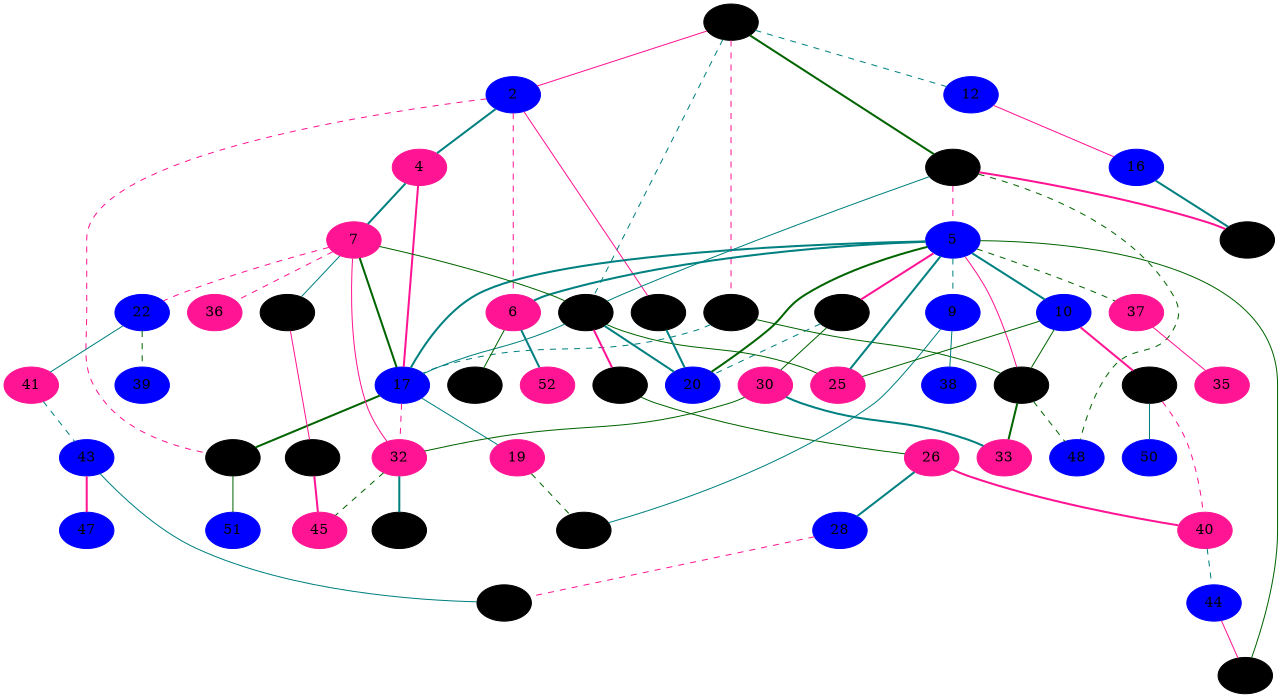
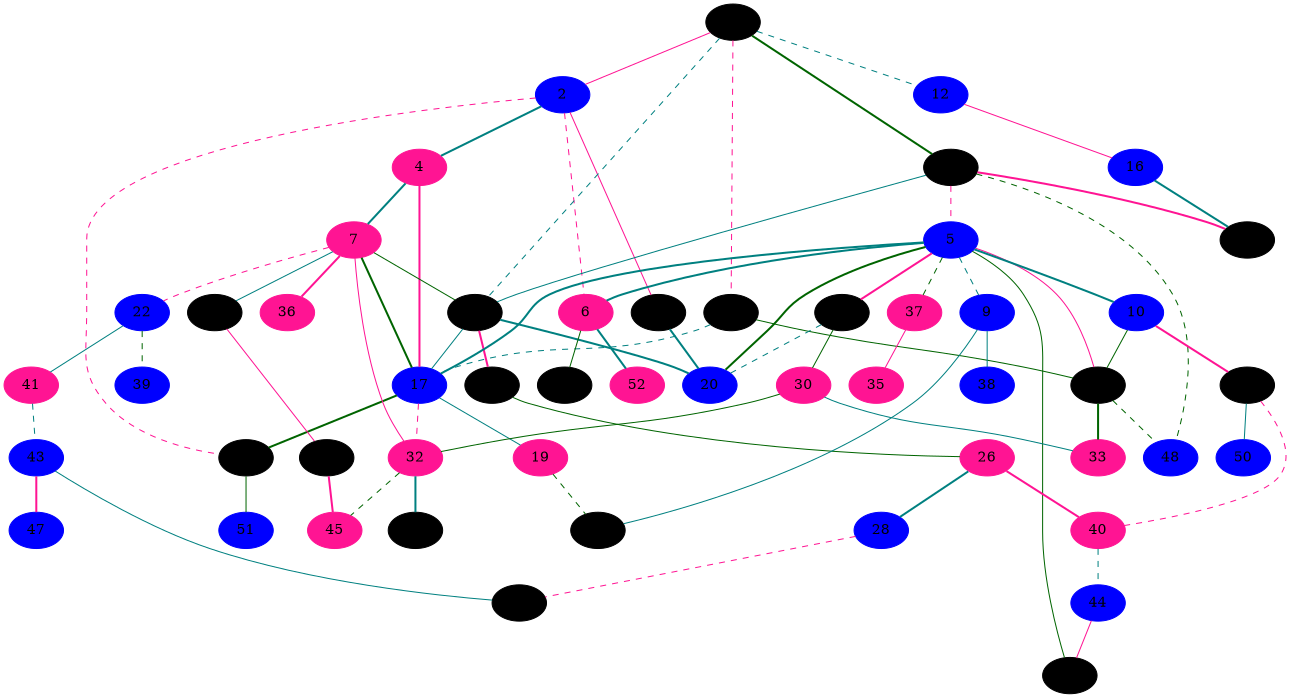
edge "7" -- "36": style dashed -> bold
node "25": removed
edge "30" -- "33": style bold -> solid
